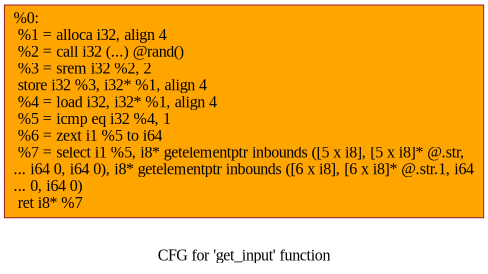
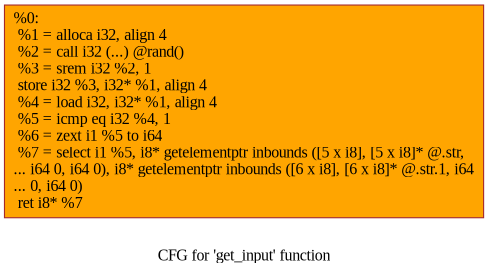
node "%0:": text "%3 = srem i32 %2, 2" -> "%3 = srem i32 %2, 1"
